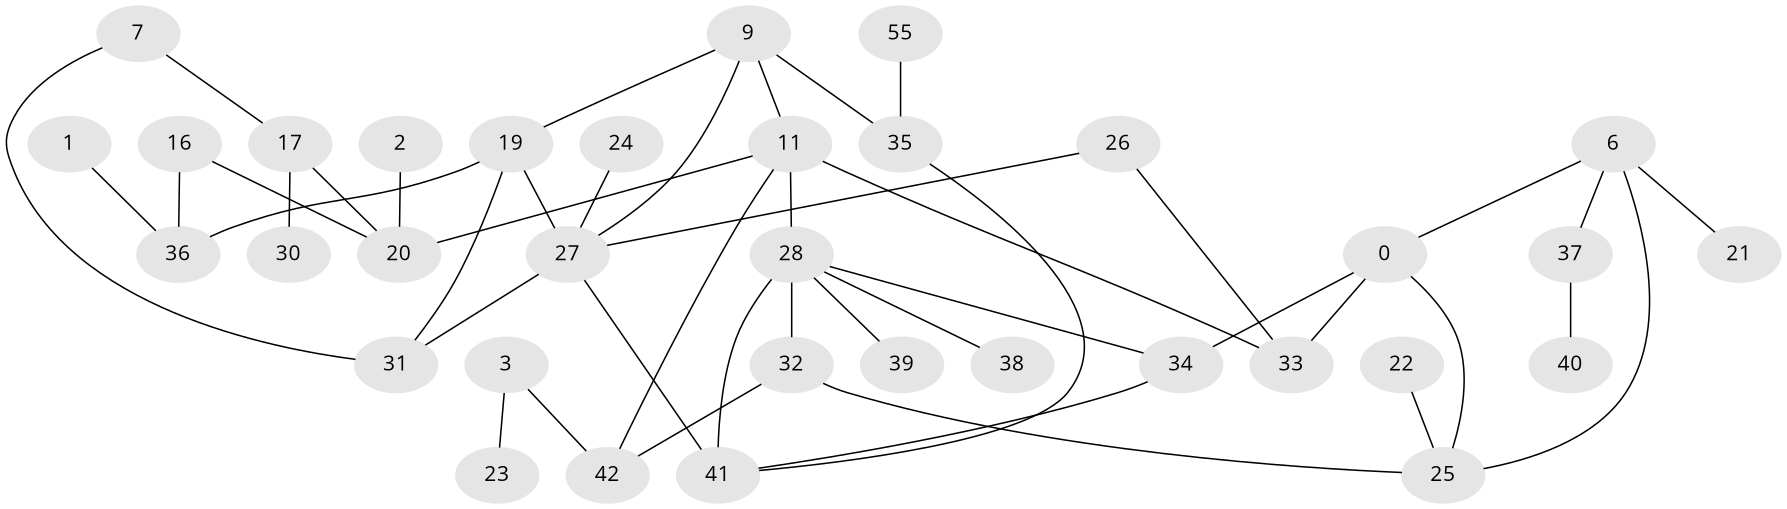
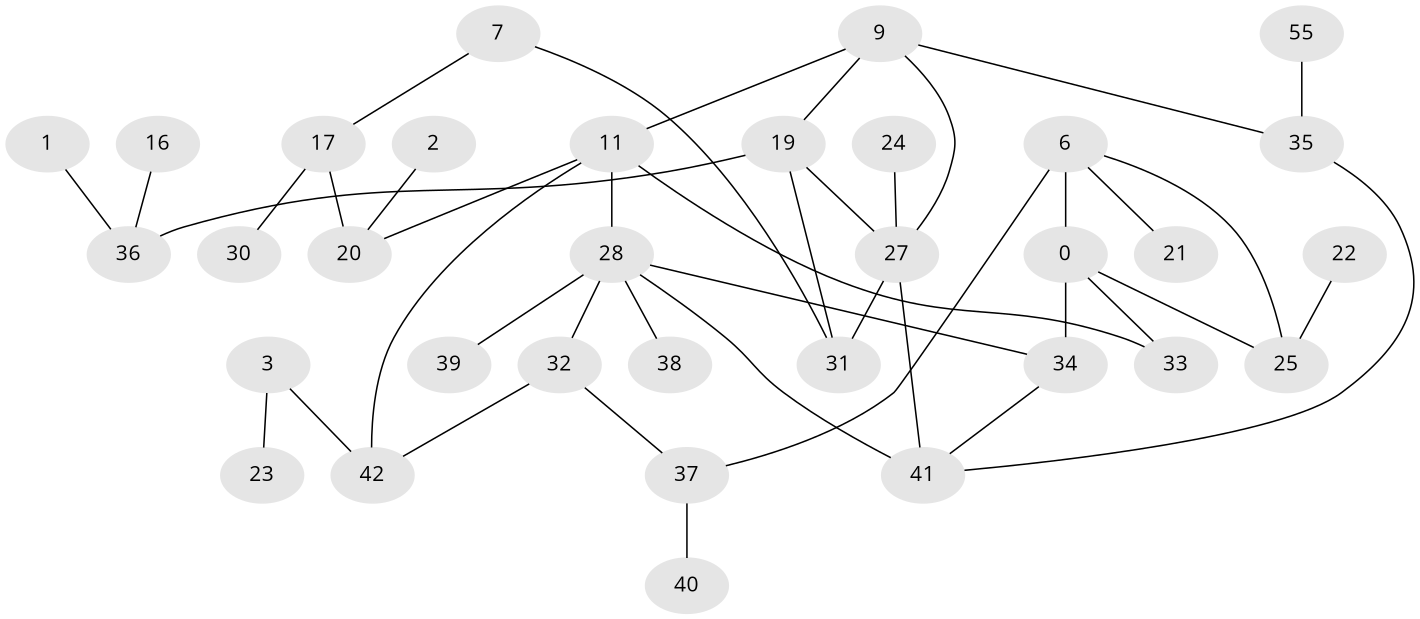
node "26": removed
edge "16" -- "20": removed
edge "32" -- "25": now "32" -- "37"
